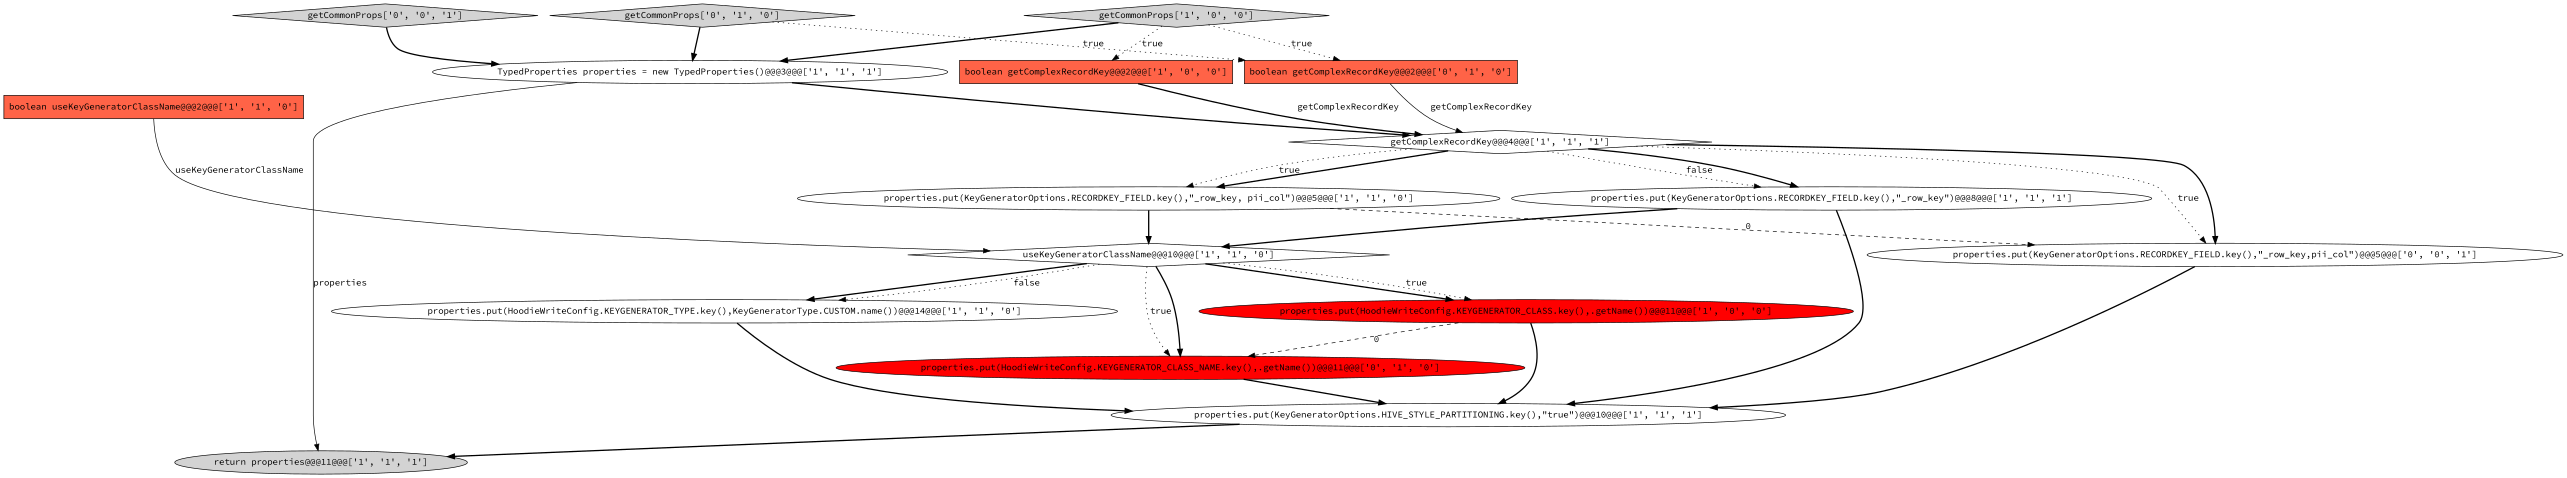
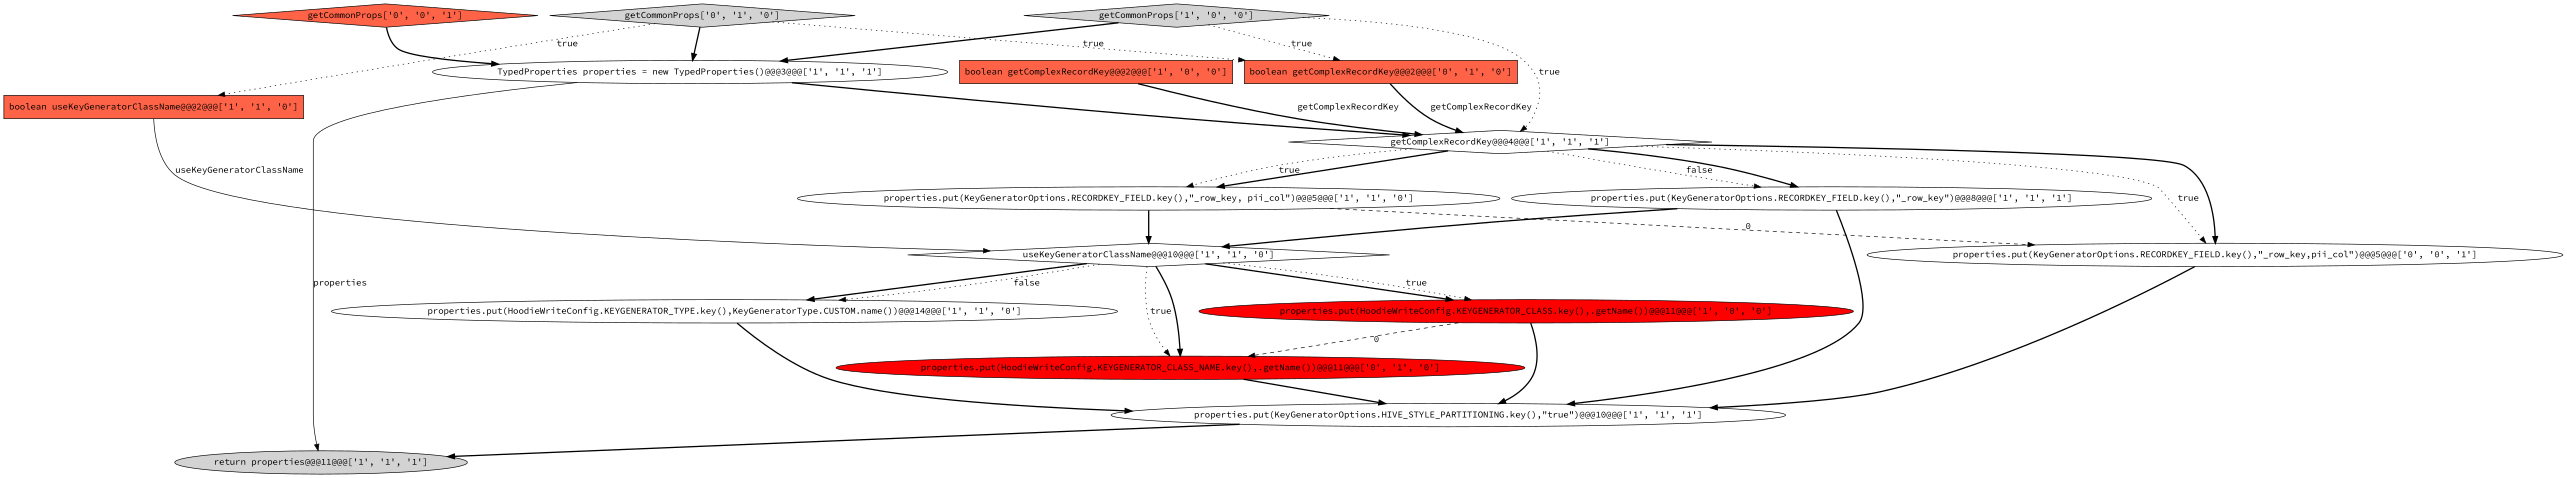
node "getCommonProps['0', '0', '1']": fillcolor lightgray -> tomato
edge "getCommonProps['1', '0', '0']" -> "boolean getComplexRecordKey@@@2@@@['1', '0', '0']": now "getCommonProps['1', '0', '0']" -> "getComplexRecordKey@@@4@@@['1', '1', '1']"
edge "getCommonProps['0', '1', '0']" -> "boolean useKeyGeneratorClassName@@@2@@@['1', '1', '0']": added, label "true"
edge "boolean getComplexRecordKey@@@2@@@['0', '1', '0']" -> "getComplexRecordKey@@@4@@@['1', '1', '1']": style solid -> bold
